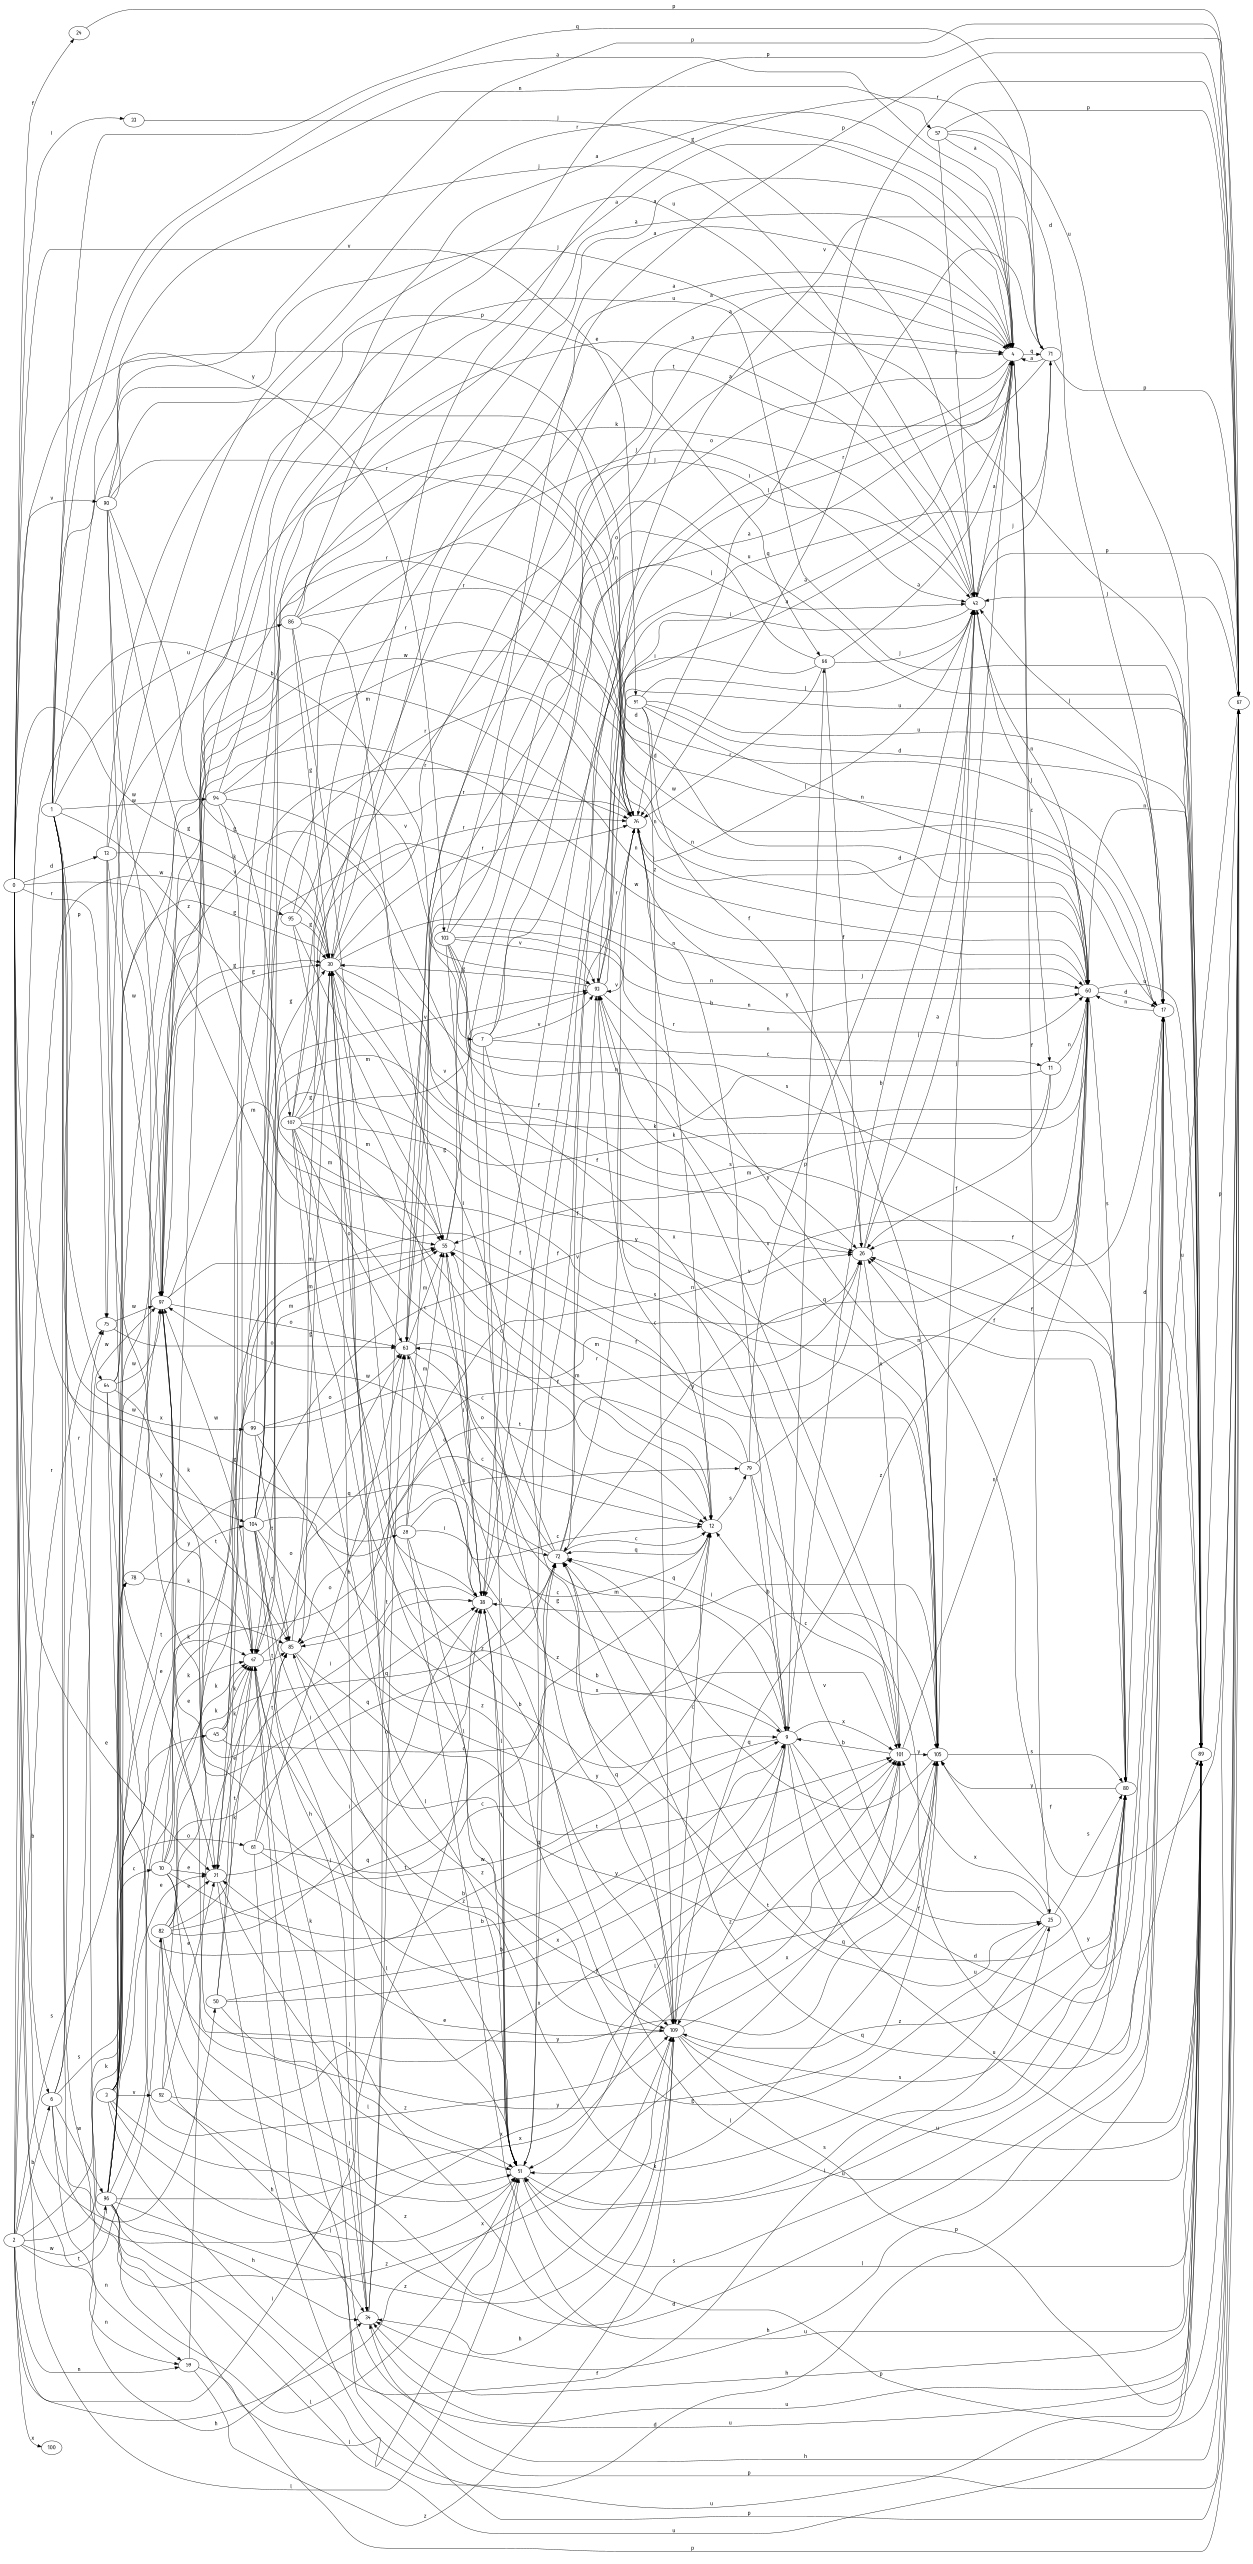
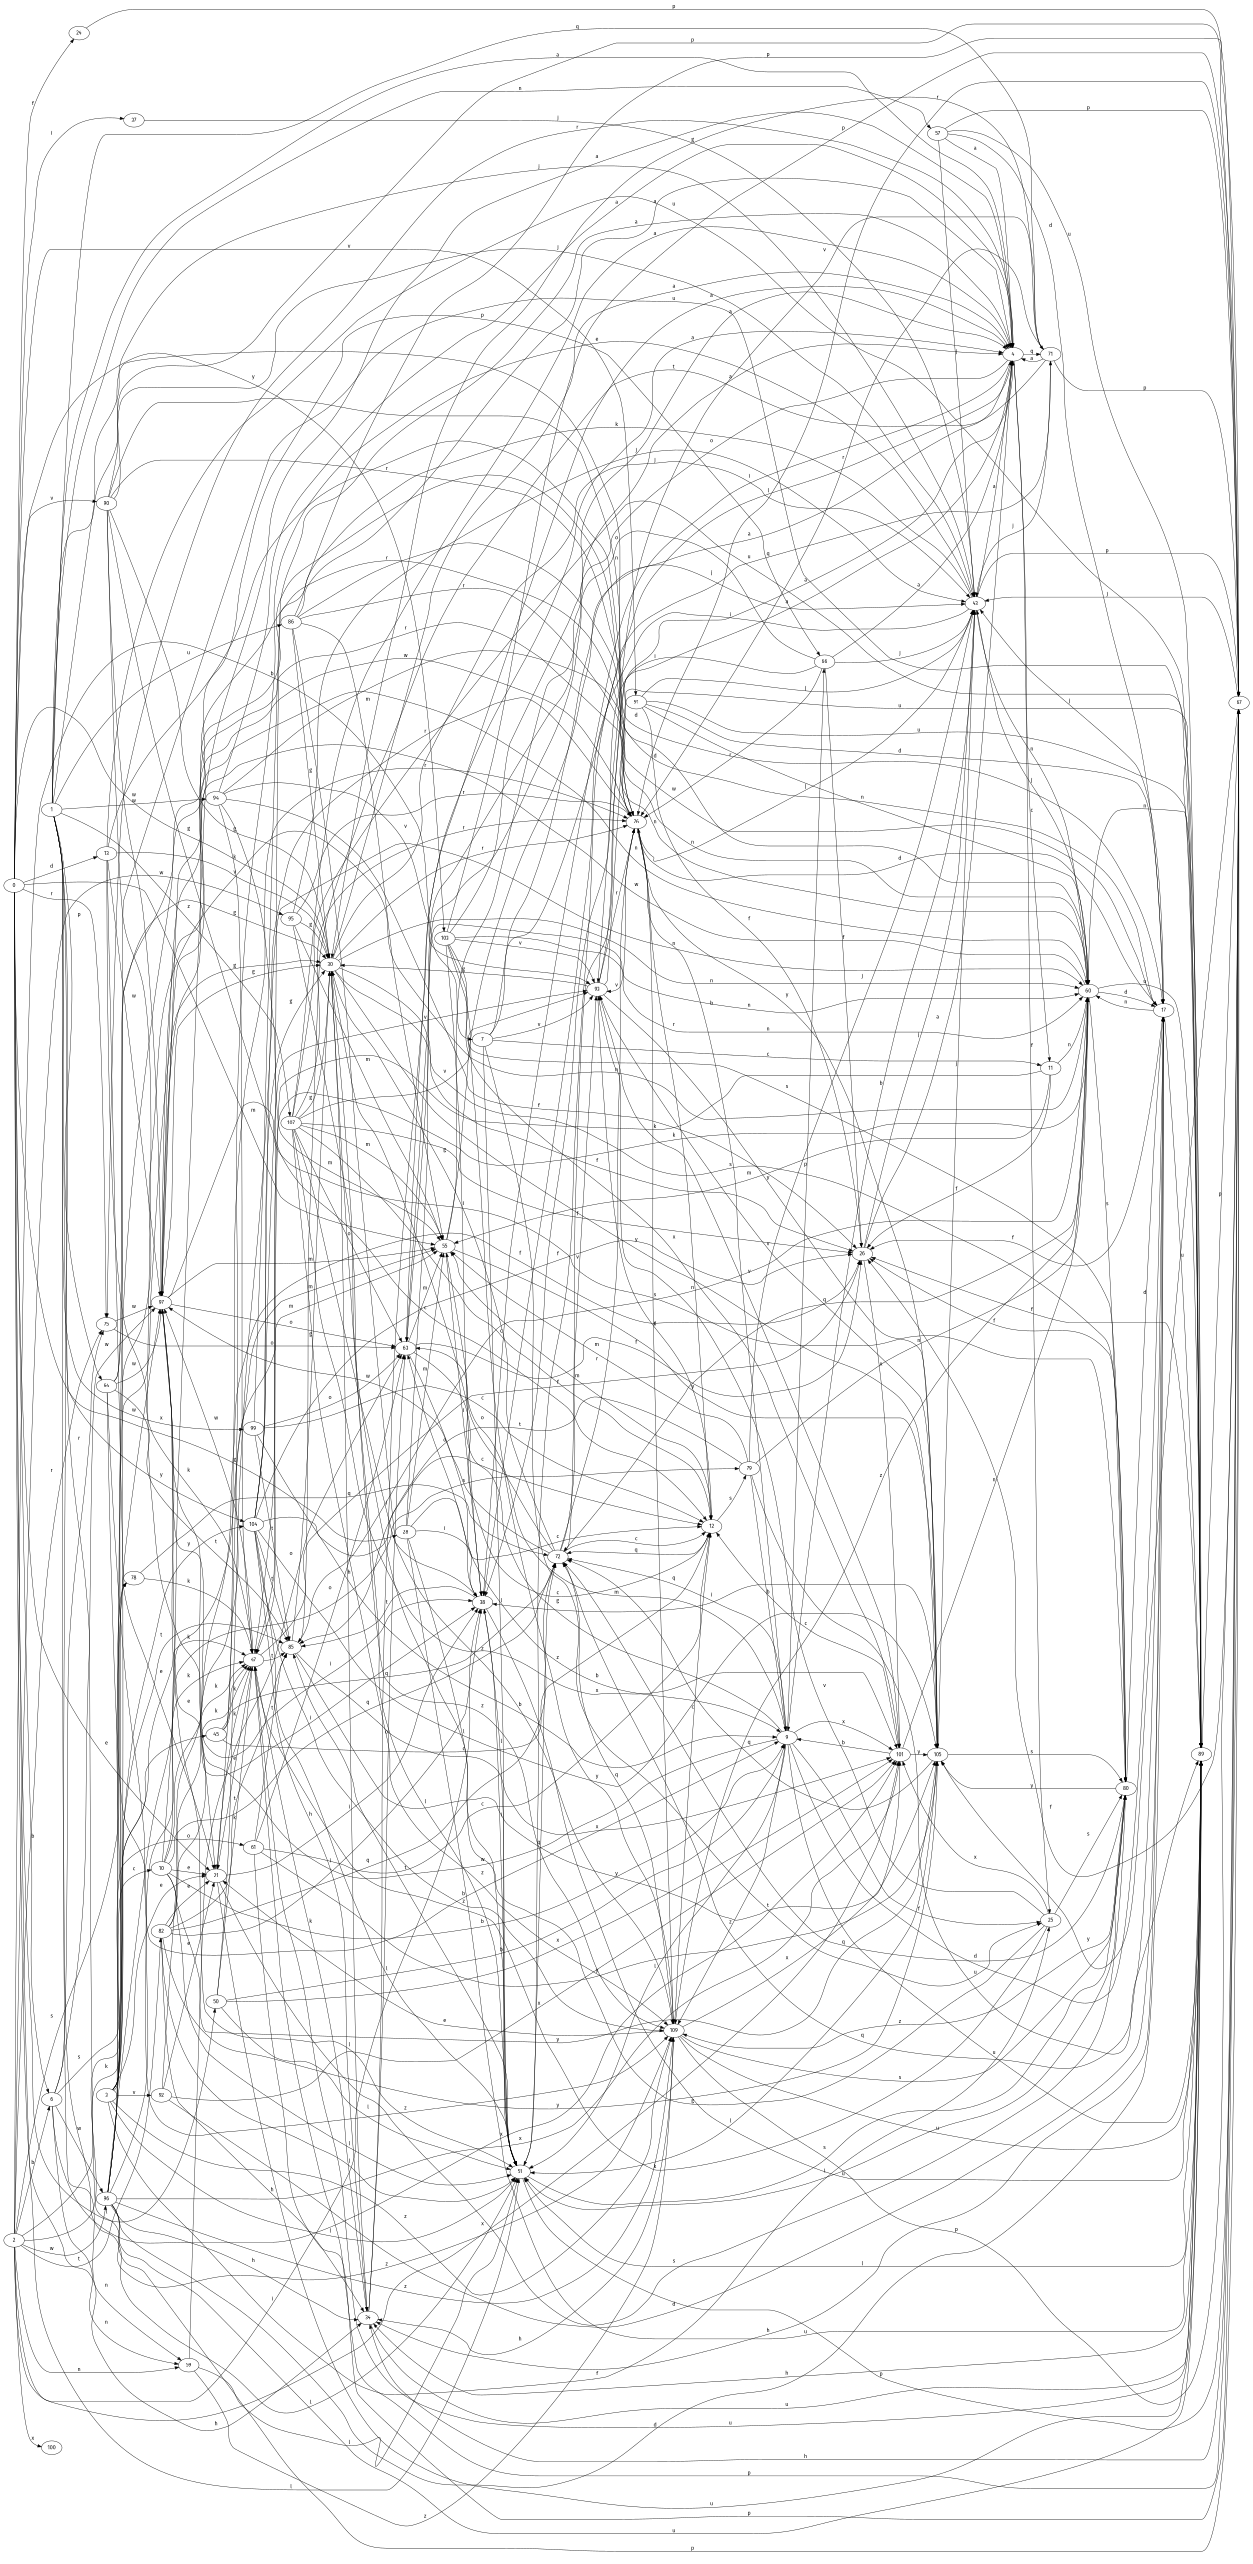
node "33": label "33" -> "37"
edge "91" -> "109": now "76" -> "109"
edge "85" -> "101": label "t" -> "x"
